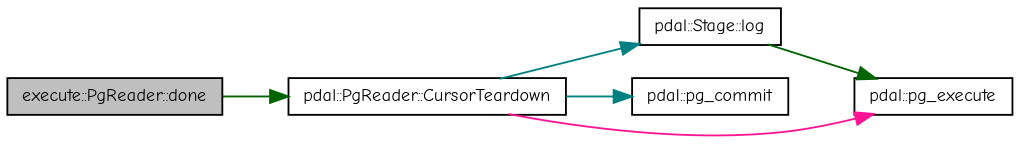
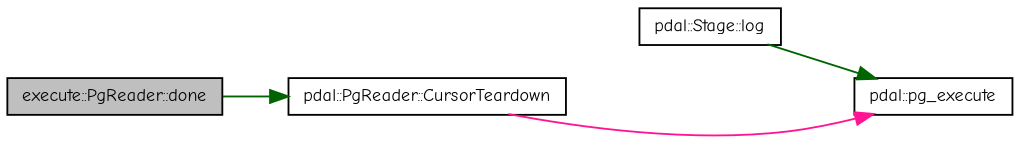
edge "pdal::PgReader::CursorTeardown" -> "pdal::Stage::log": removed
node "pdal::pg_commit": removed
